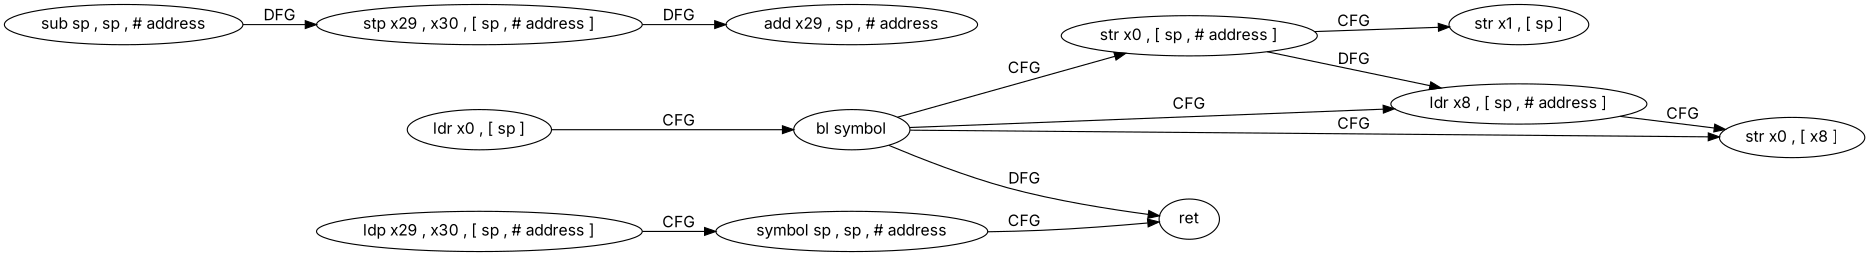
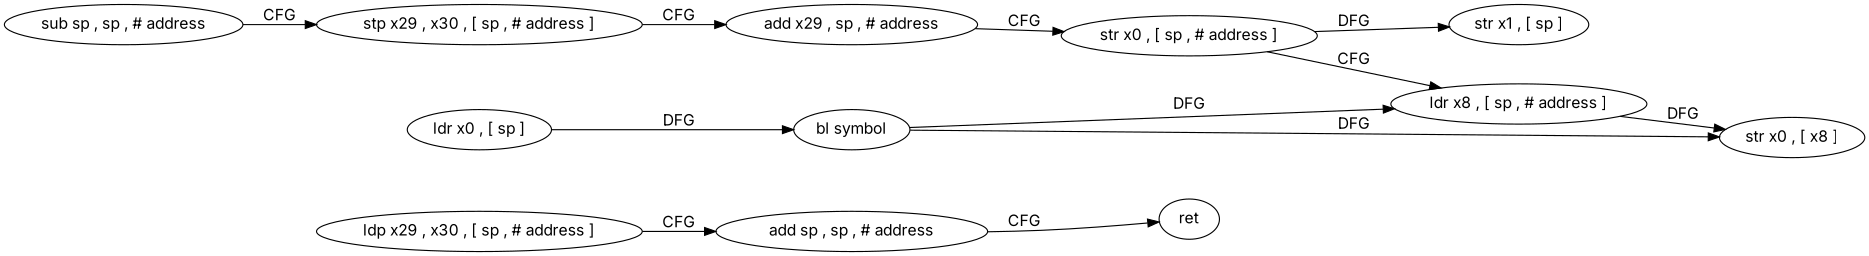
edge "sub sp , sp , # address" -> "stp x29 , x30 , [ sp , # address ]": label "DFG" -> "CFG"
edge "stp x29 , x30 , [ sp , # address ]" -> "add x29 , sp , # address": label "DFG" -> "CFG"
edge "str x0 , [ sp , # address ]" -> "str x1 , [ sp ]": label "CFG" -> "DFG"
edge "str x0 , [ sp , # address ]" -> "ldr x8 , [ sp , # address ]": label "DFG" -> "CFG"
edge "bl symbol" -> "str x0 , [ sp , # address ]": now "add x29 , sp , # address" -> "str x0 , [ sp , # address ]"
edge "bl symbol" -> "ldr x8 , [ sp , # address ]": label "CFG" -> "DFG"
edge "ldr x8 , [ sp , # address ]" -> "str x0 , [ x8 ]": label "CFG" -> "DFG"
edge "ldr x0 , [ sp ]" -> "bl symbol": label "CFG" -> "DFG"
edge "bl symbol" -> "str x0 , [ x8 ]": label "CFG" -> "DFG"
edge "bl symbol" -> "ret": removed, label "DFG"
node "symbol sp , sp , # address": label "symbol sp , sp , # address" -> "add sp , sp , # address"
